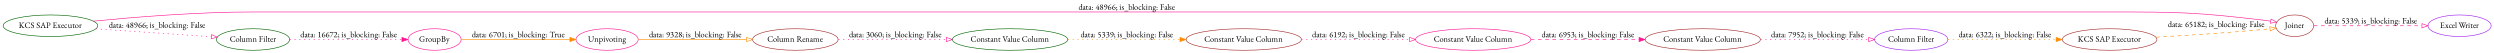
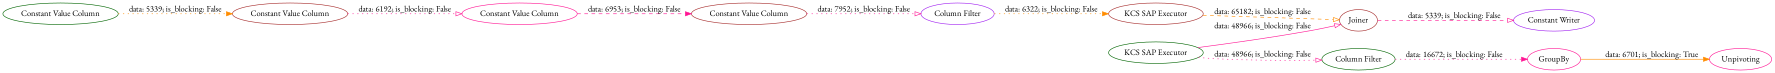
node "Excel Writer": label "Excel Writer" -> "Constant Writer"
node "Column Rename": removed
